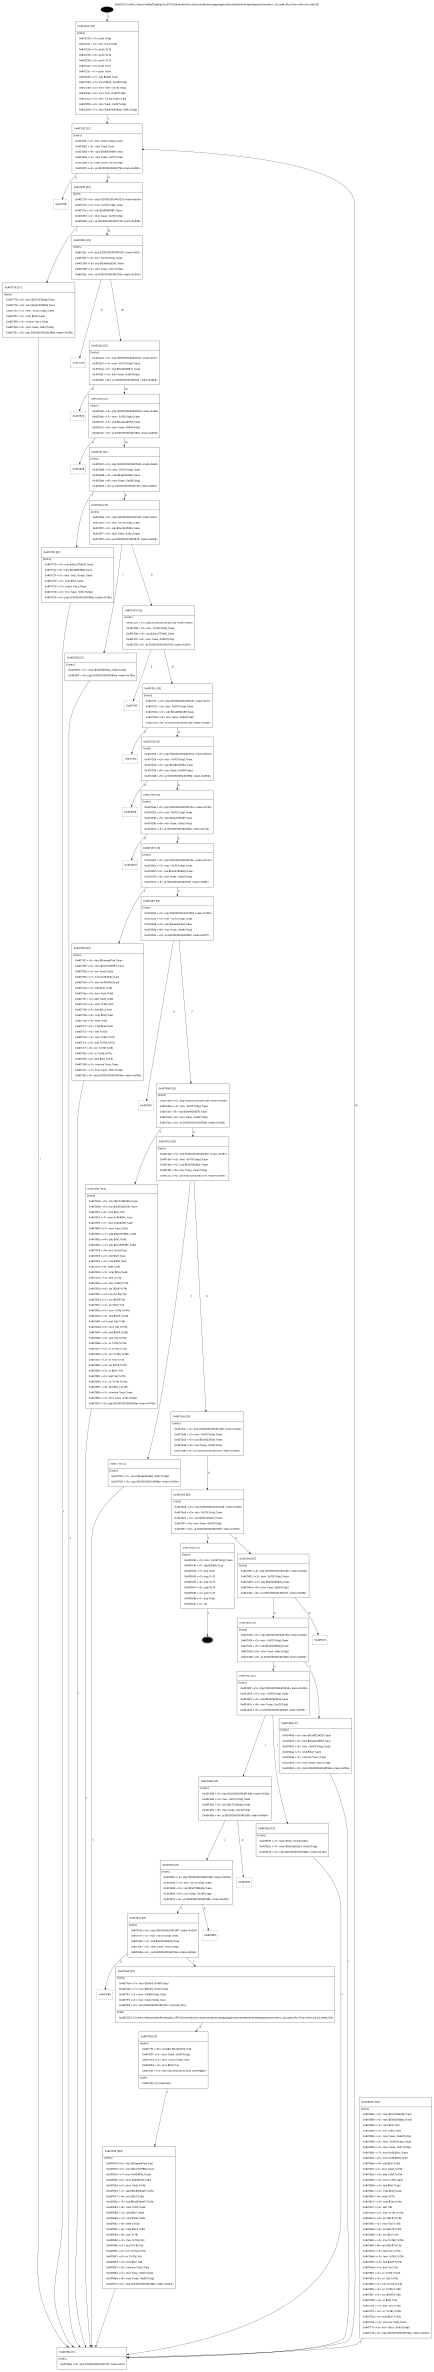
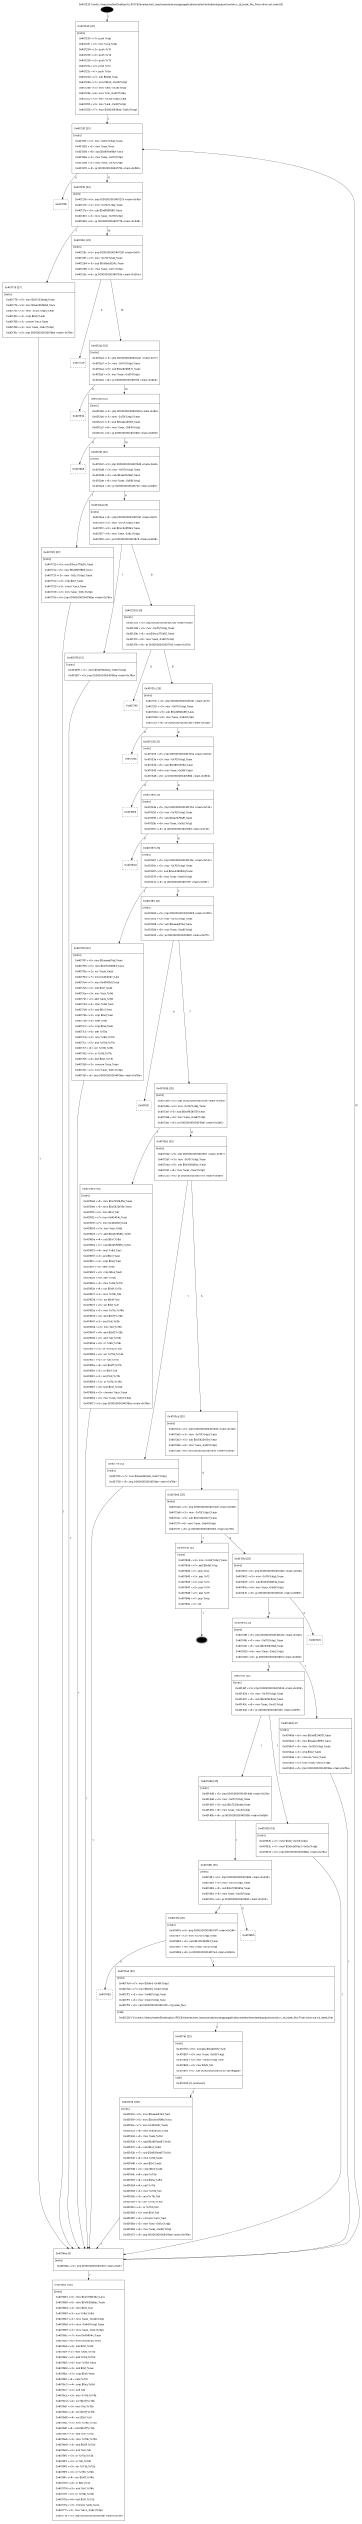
node "0x401908": removed
edge "0x401683 [150]" -> "0x4019be [5]": reversed
